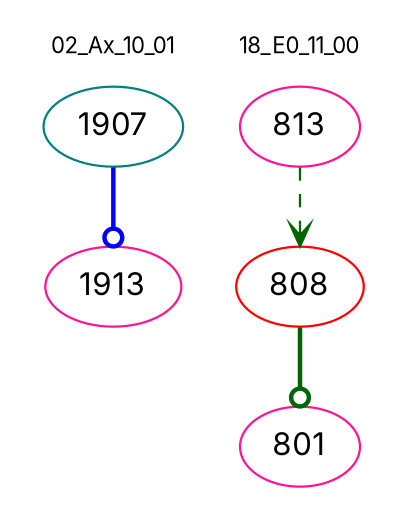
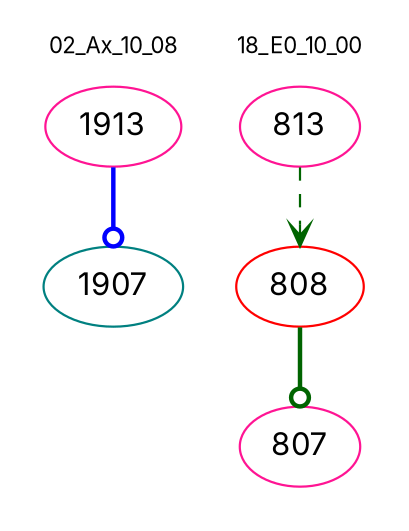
cluster "02_Ax_10_01": label "02_Ax_10_01" -> "02_Ax_10_08"
cluster "18_E0_11_00": label "18_E0_11_00" -> "18_E0_10_00"
edge "1907" -> "1913": reversed
node "801": label "801" -> "807"
